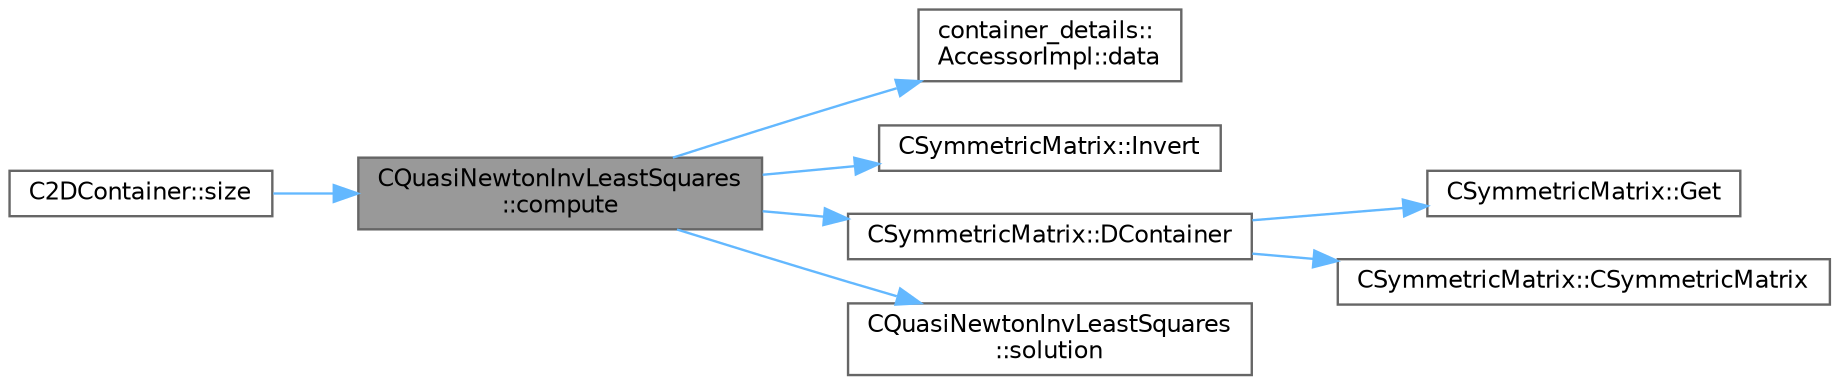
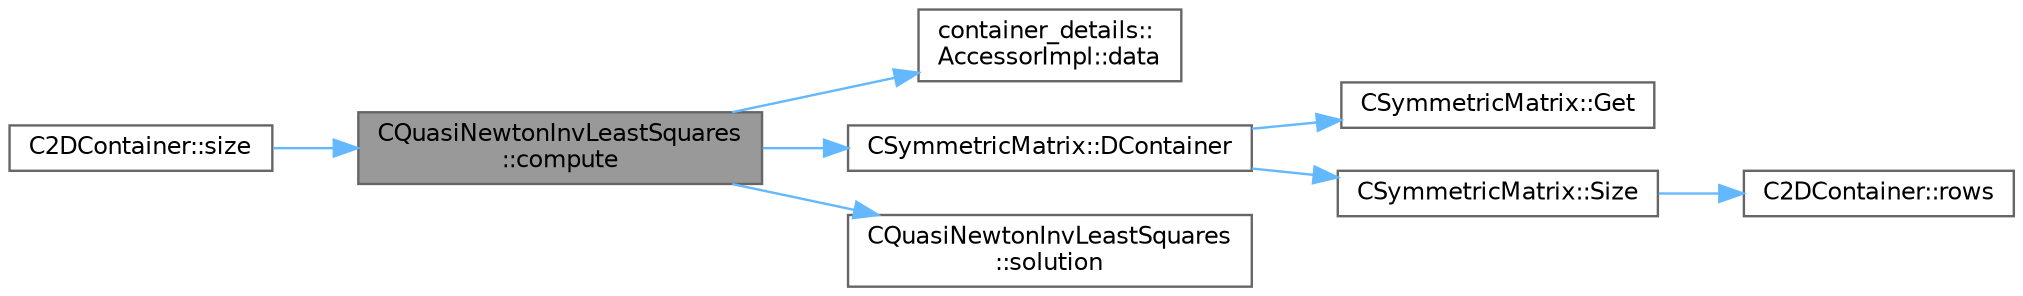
node "CSymmetricMatrix::Invert": removed
node "C2DContainer::rows": added
node "CSymmetricMatrix::CSymmetricMatrix": label "CSymmetricMatrix::CSymmetricMatrix" -> "CSymmetricMatrix::Size"
